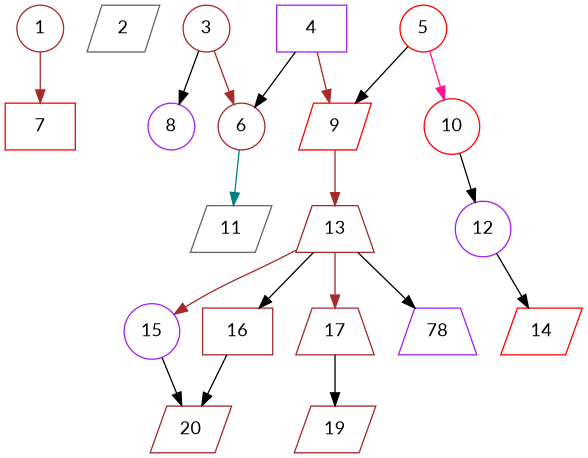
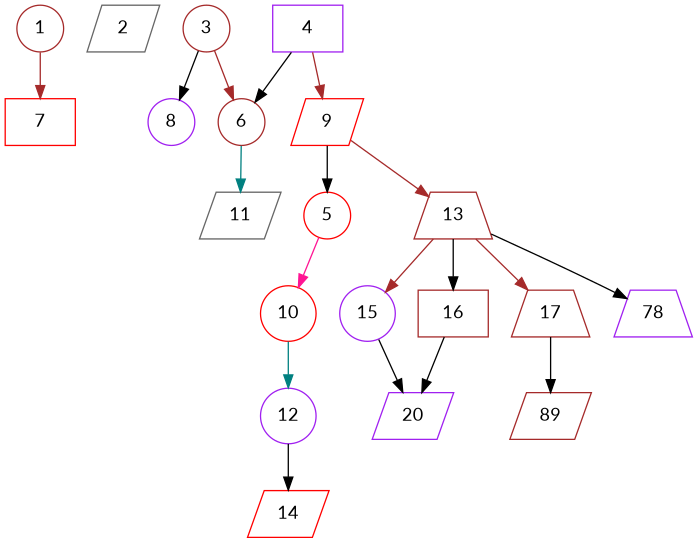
edge "5" -> "9": reversed
edge "10" -> "12": color black -> teal
node "20": color brown -> purple
node "19": label "19" -> "89"
